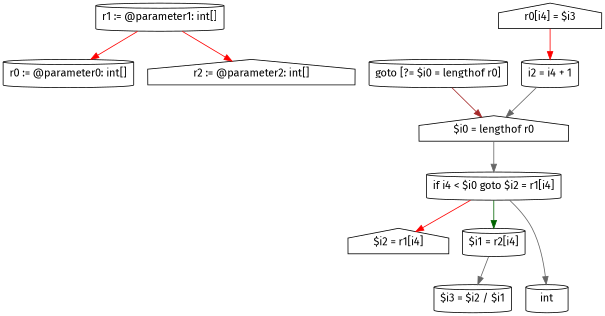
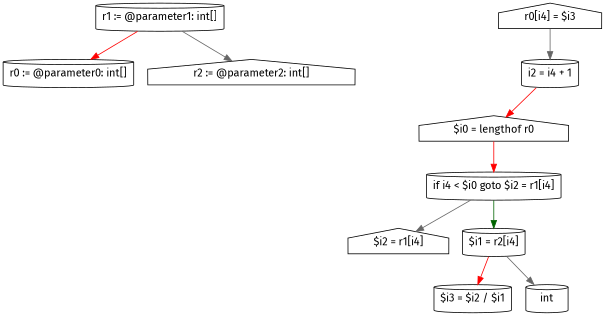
edge "r0[i4] = $i3" -> "i2 = i4 + 1": color red -> gray40
edge "r1 := @parameter1: int[]" -> "r2 := @parameter2: int[]": color red -> gray40
node "goto [?= $i0 = lengthof r0]": removed
edge "i2 = i4 + 1" -> "$i0 = lengthof r0": color gray40 -> red
edge "$i0 = lengthof r0" -> "if i4 < $i0 goto $i2 = r1[i4]": color gray40 -> red
edge "if i4 < $i0 goto $i2 = r1[i4]" -> "$i2 = r1[i4]": color red -> gray40
edge "if i4 < $i0 goto $i2 = r1[i4]" -> "int": now "$i1 = r2[i4]" -> "int"
edge "$i1 = r2[i4]" -> "$i3 = $i2 / $i1": color gray40 -> red
